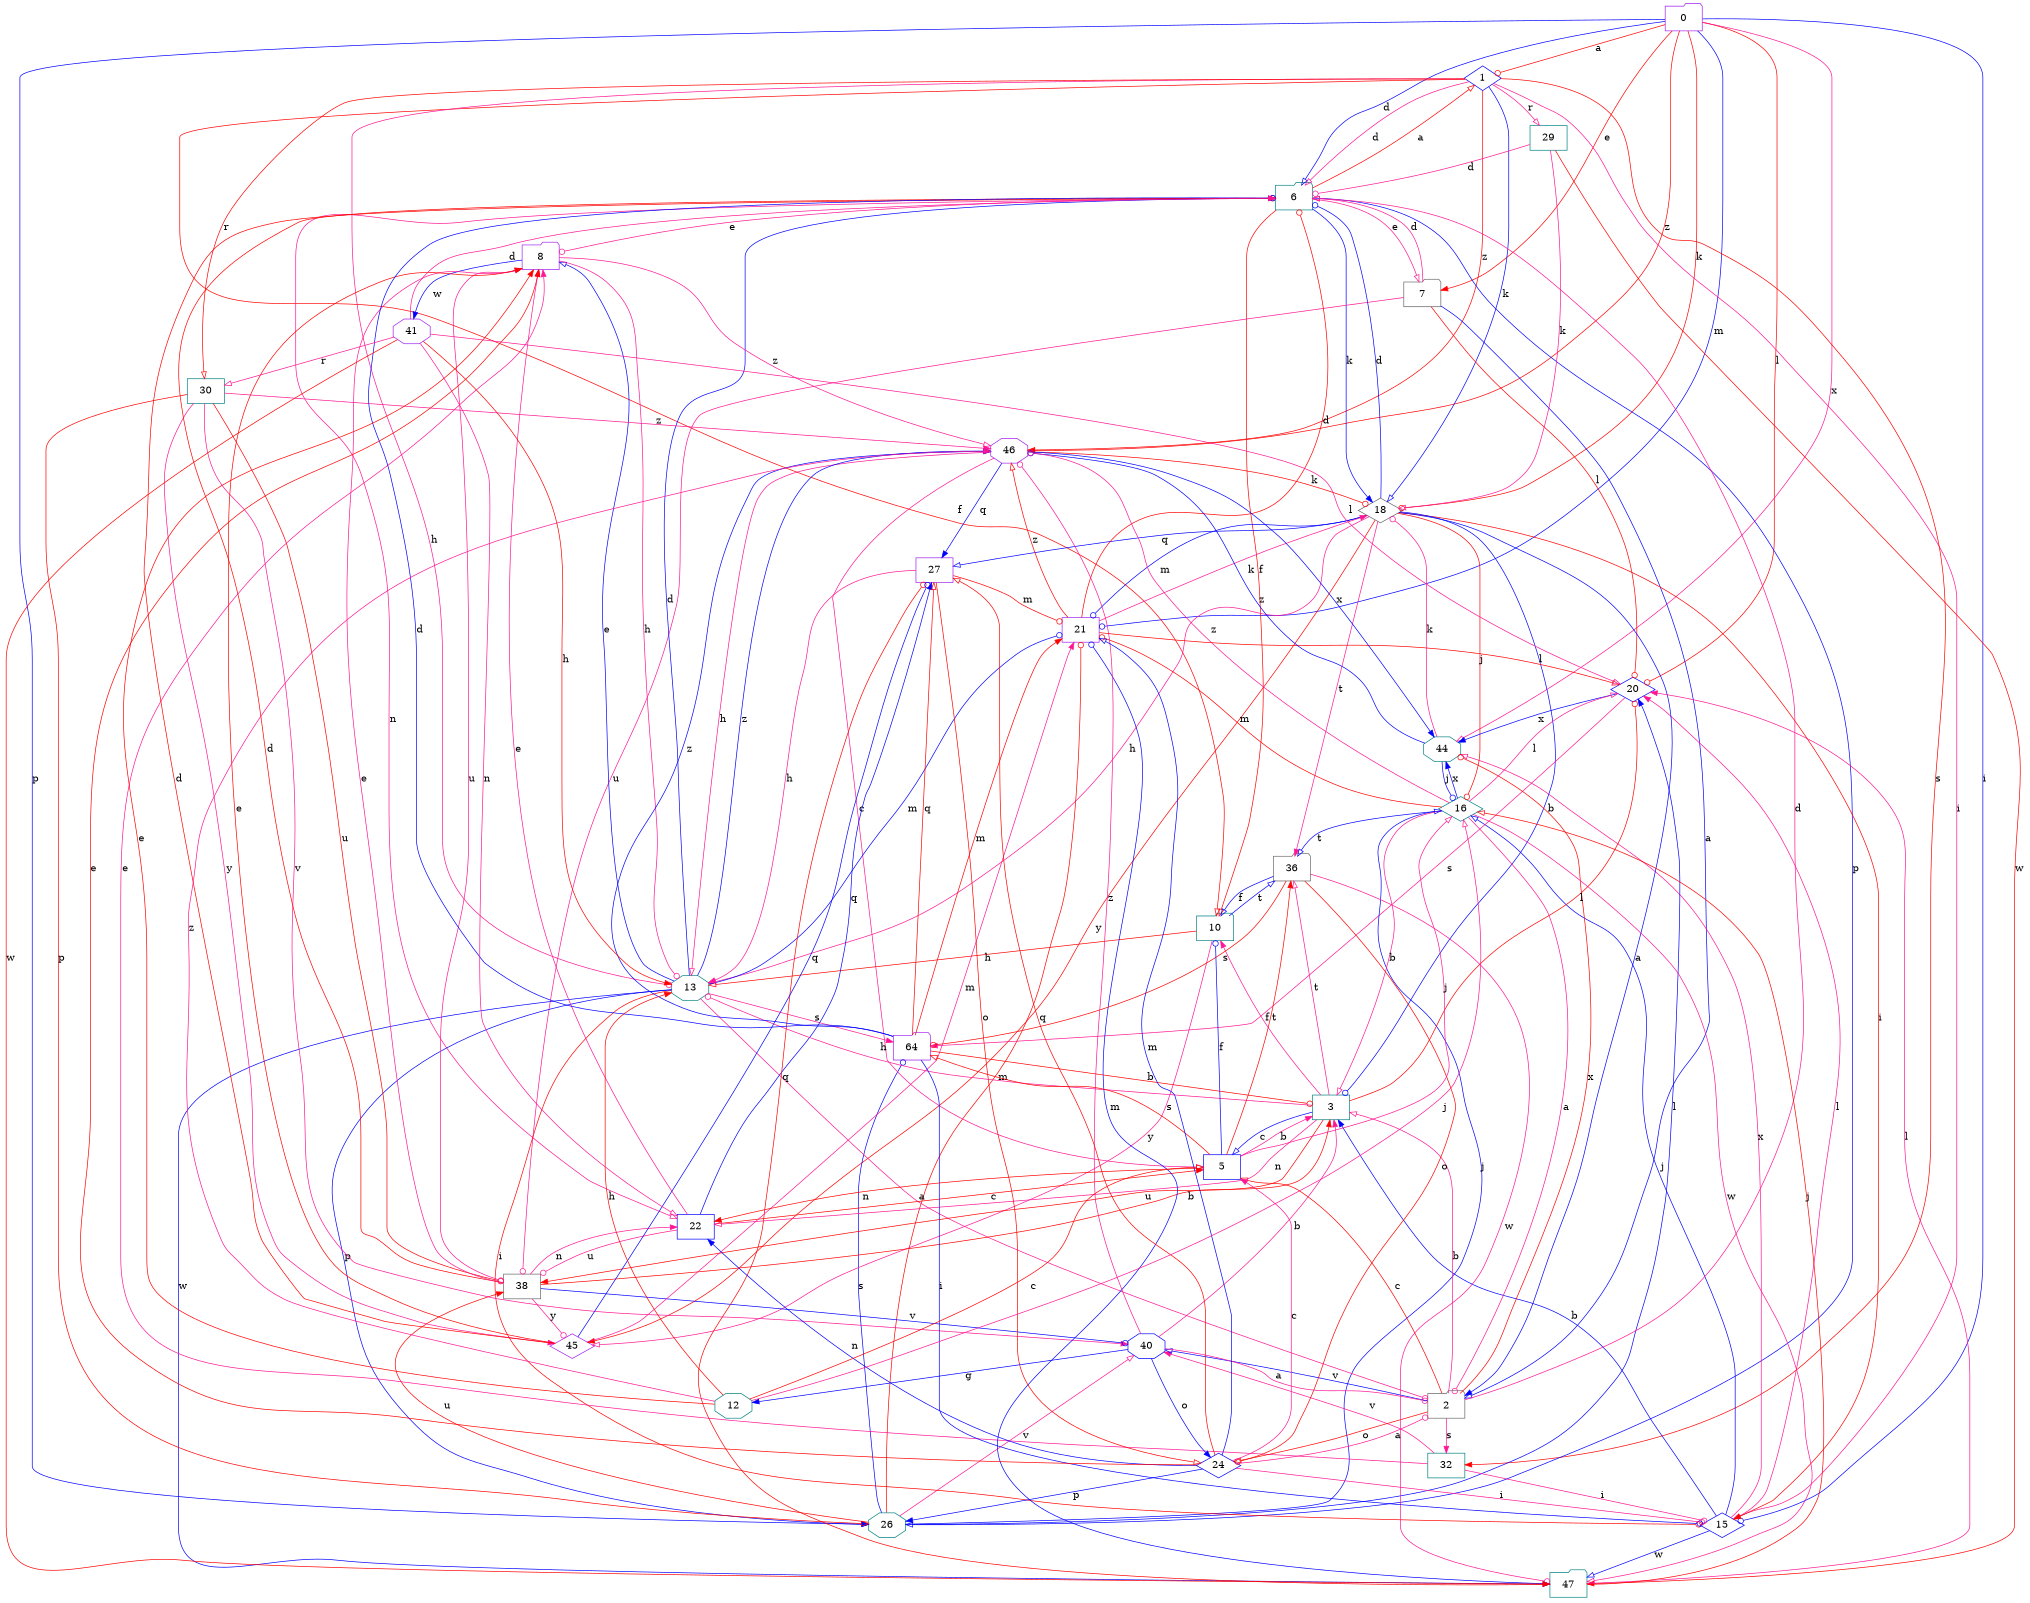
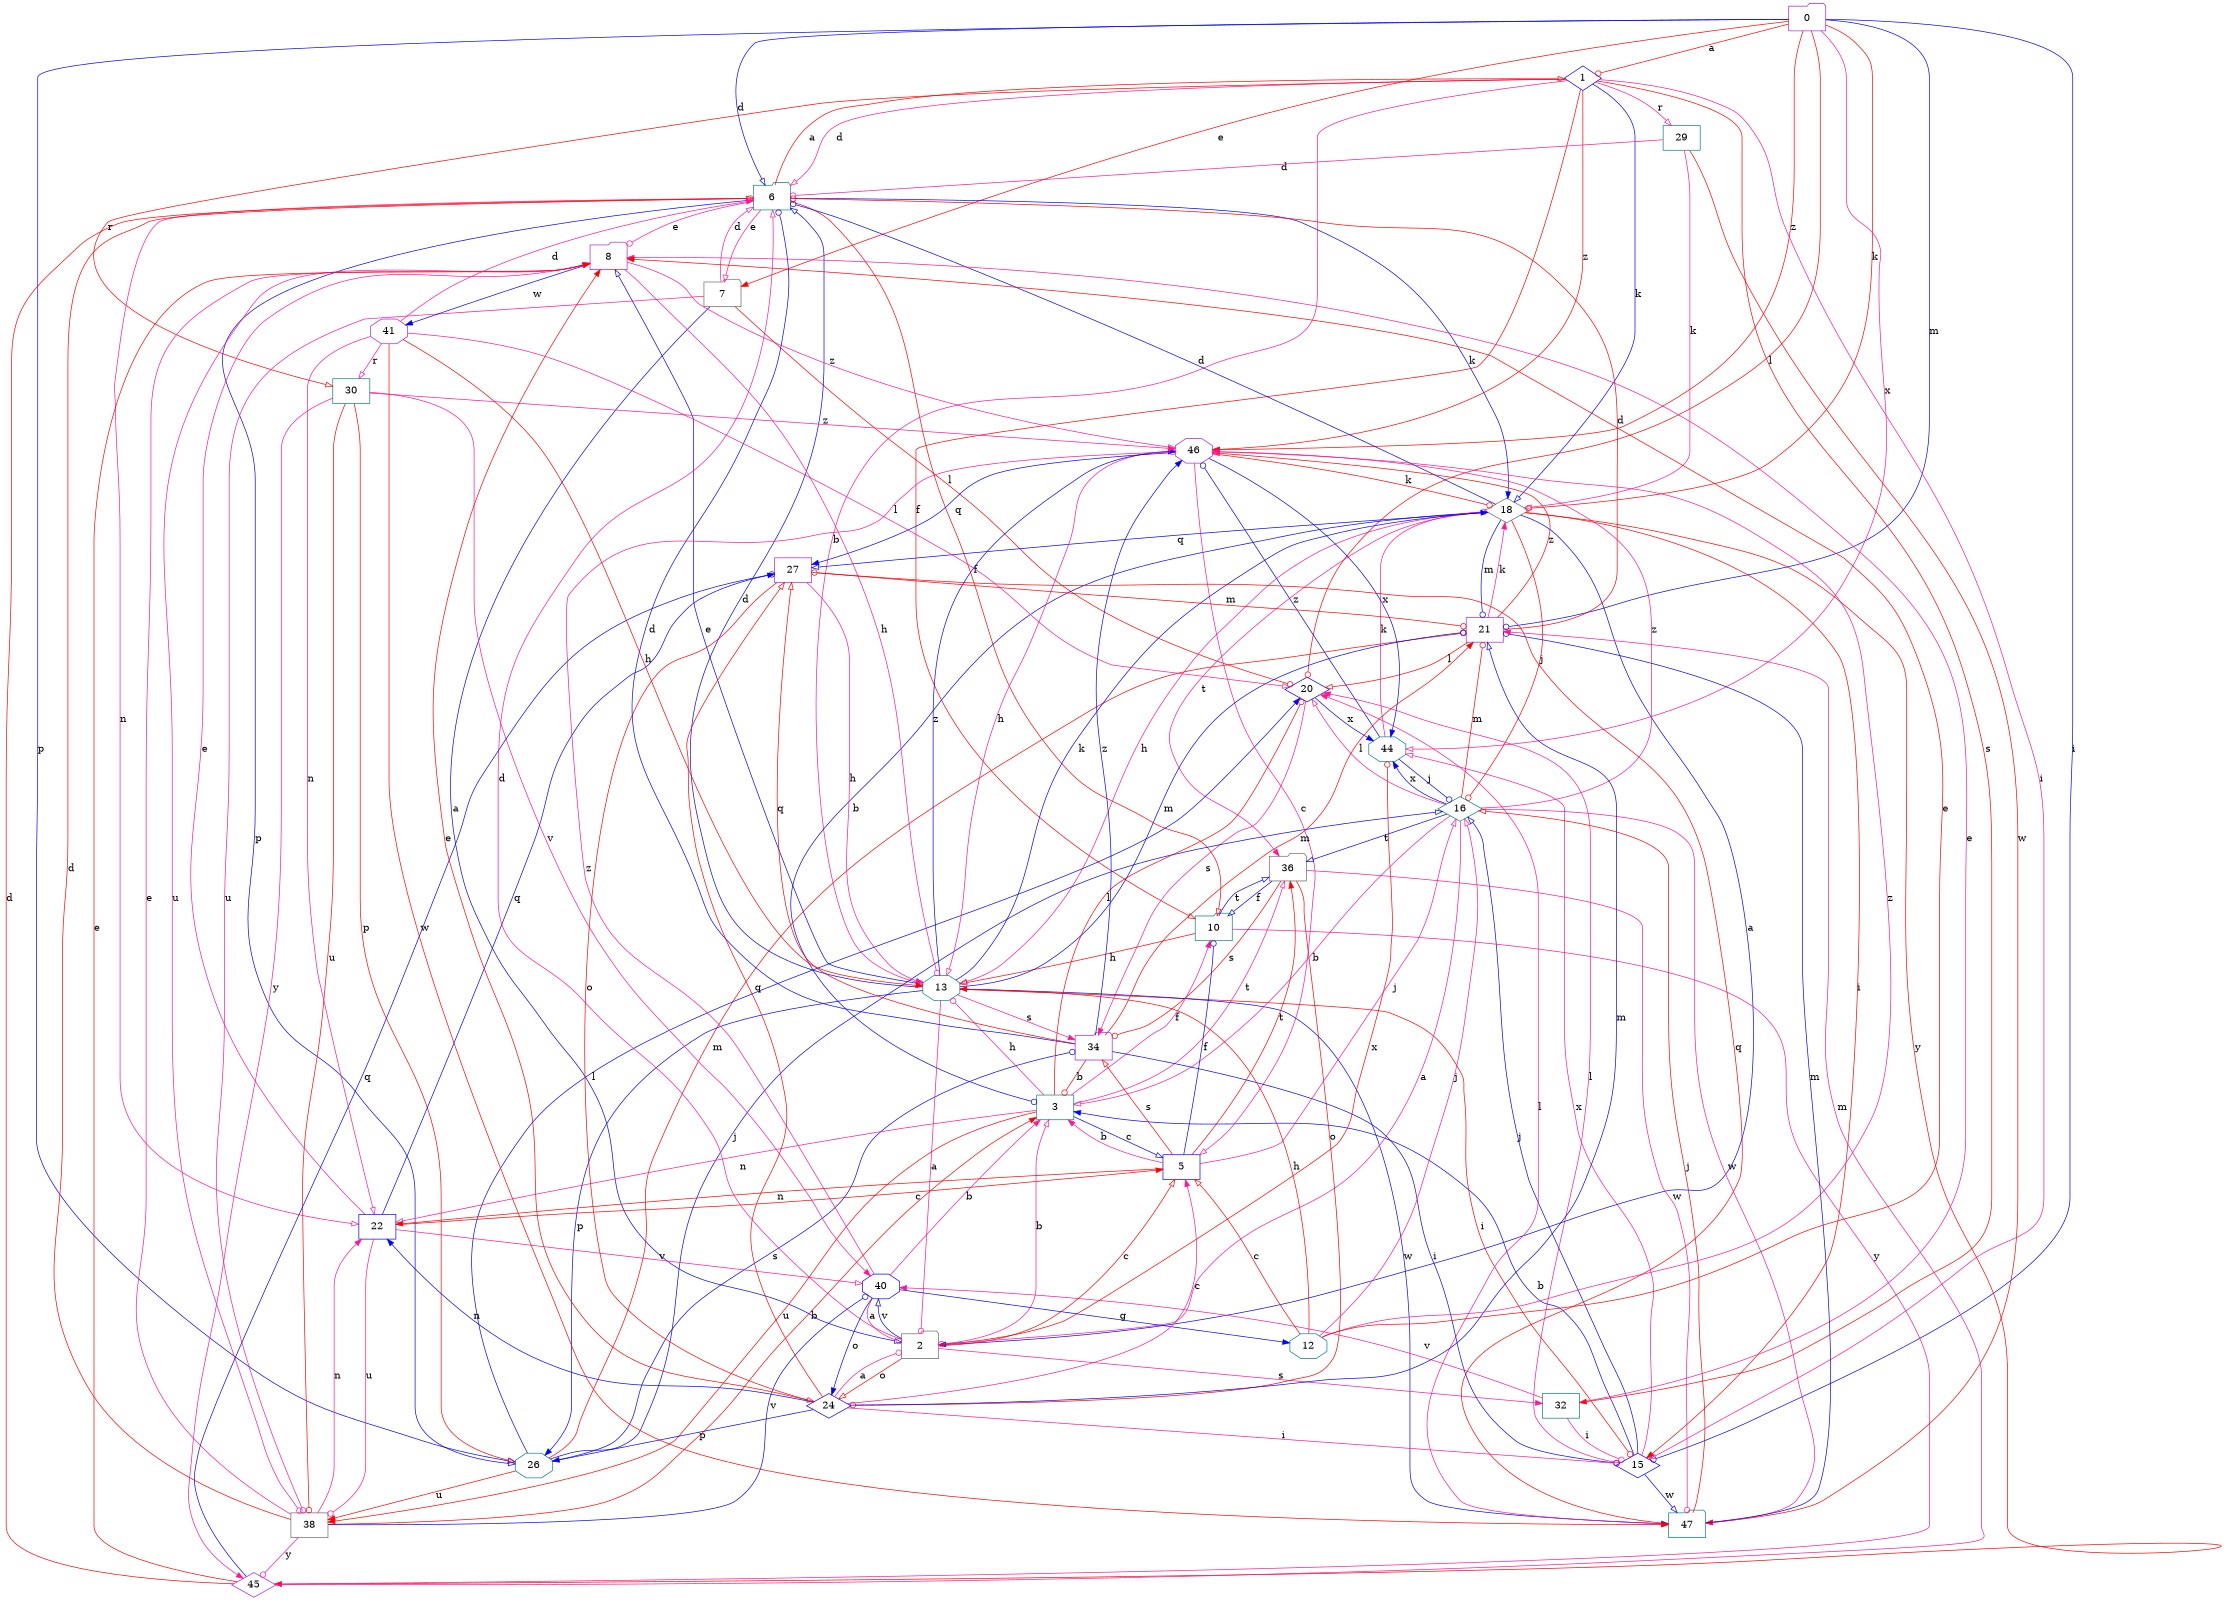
edge "1" -> "13": label "h" -> "b"
edge "13" -> "18": added, label "k"
node "64": label "64" -> "34"
edge "26" -> "40": now "22" -> "40"
